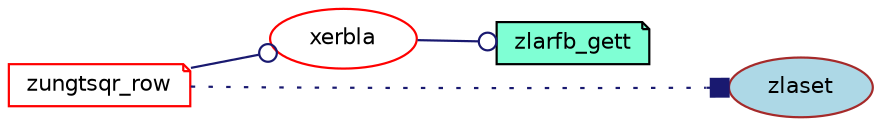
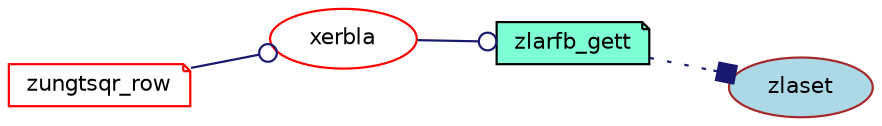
edge "zungtsqr_row" -> "zlaset": now "zlarfb_gett" -> "zlaset"
